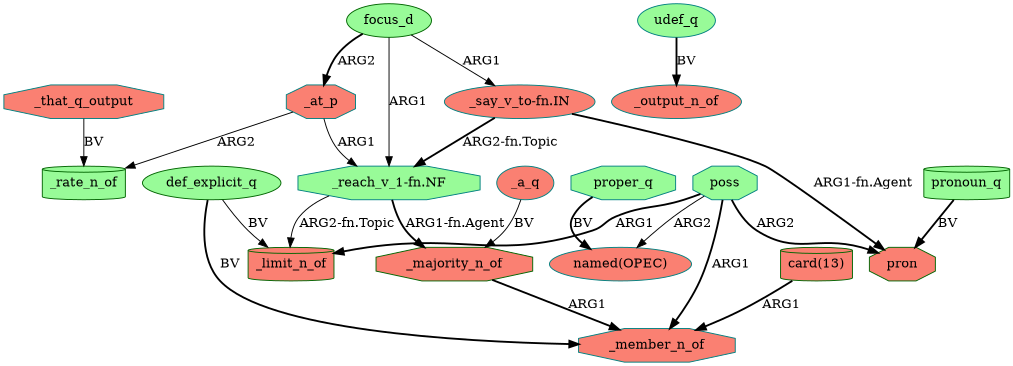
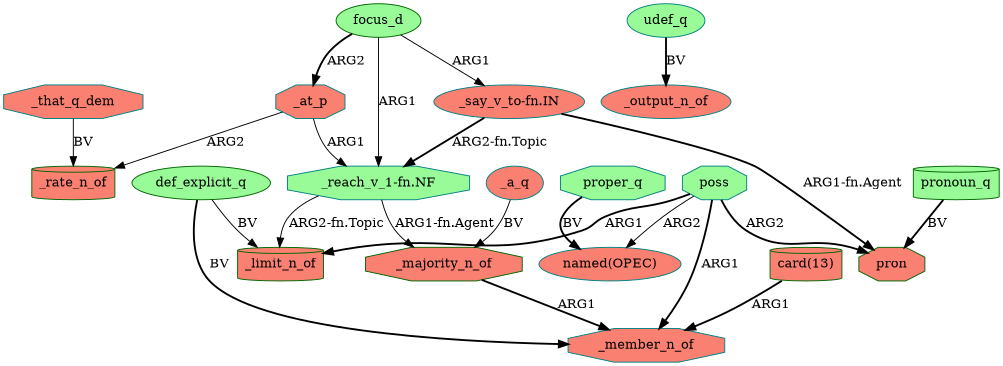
node "_that_q_output": label "_that_q_output" -> "_that_q_dem"
node "_rate_n_of": fillcolor palegreen -> salmon
edge "_reach_v_1-fn.NF" -> "_majority_n_of": style bold -> solid
